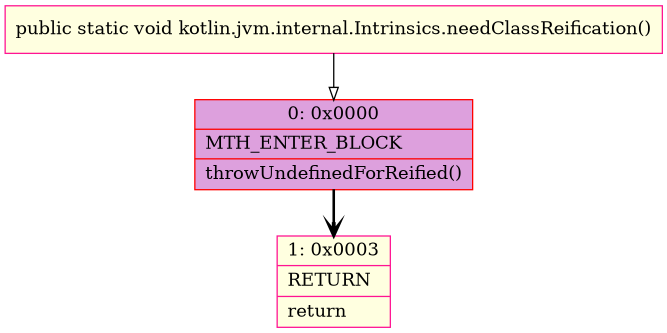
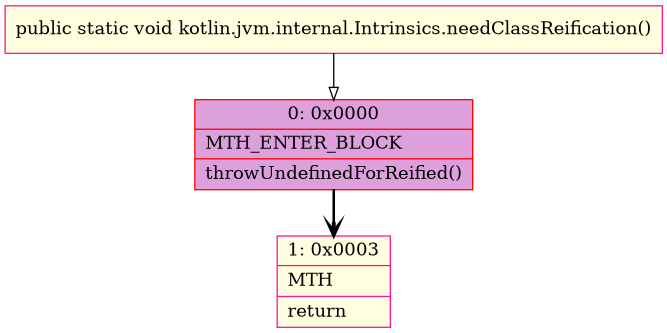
node "1: 0x0003": text "RETURN" -> "MTH"
